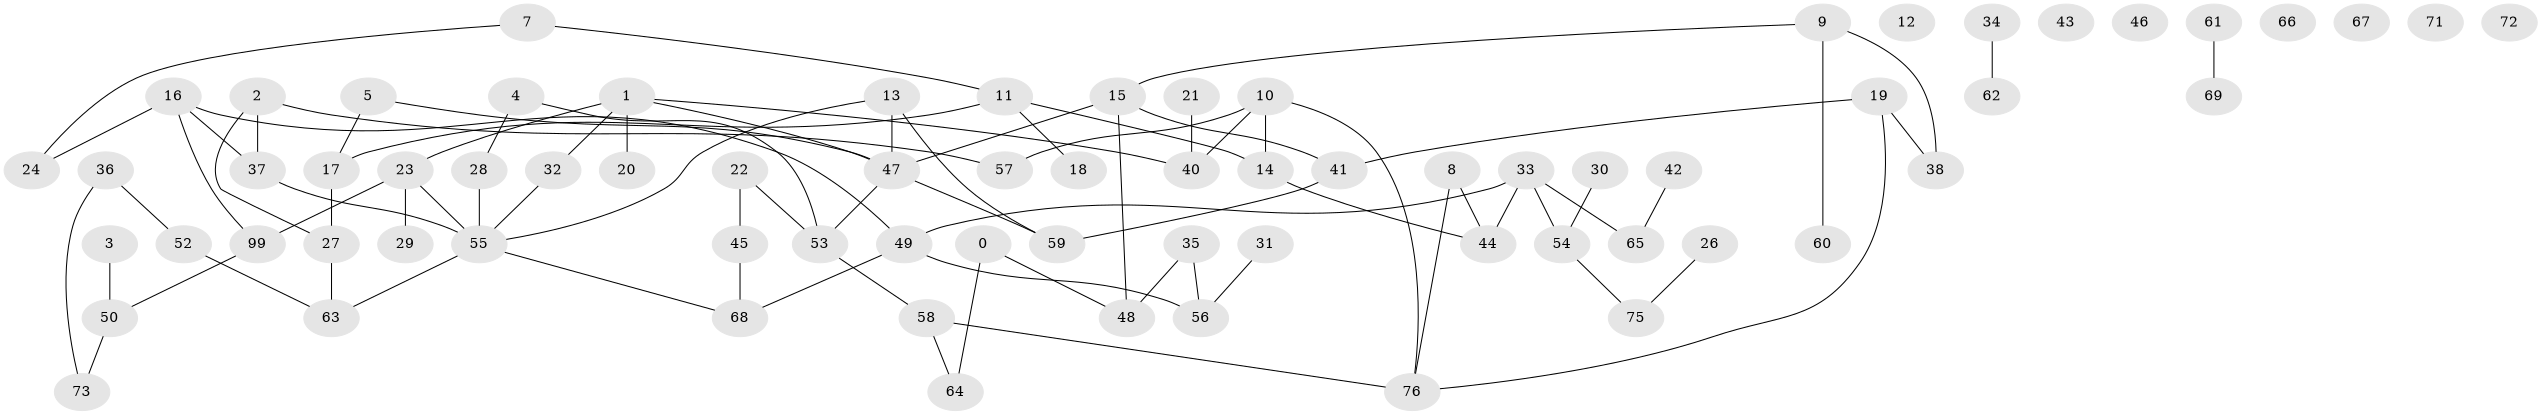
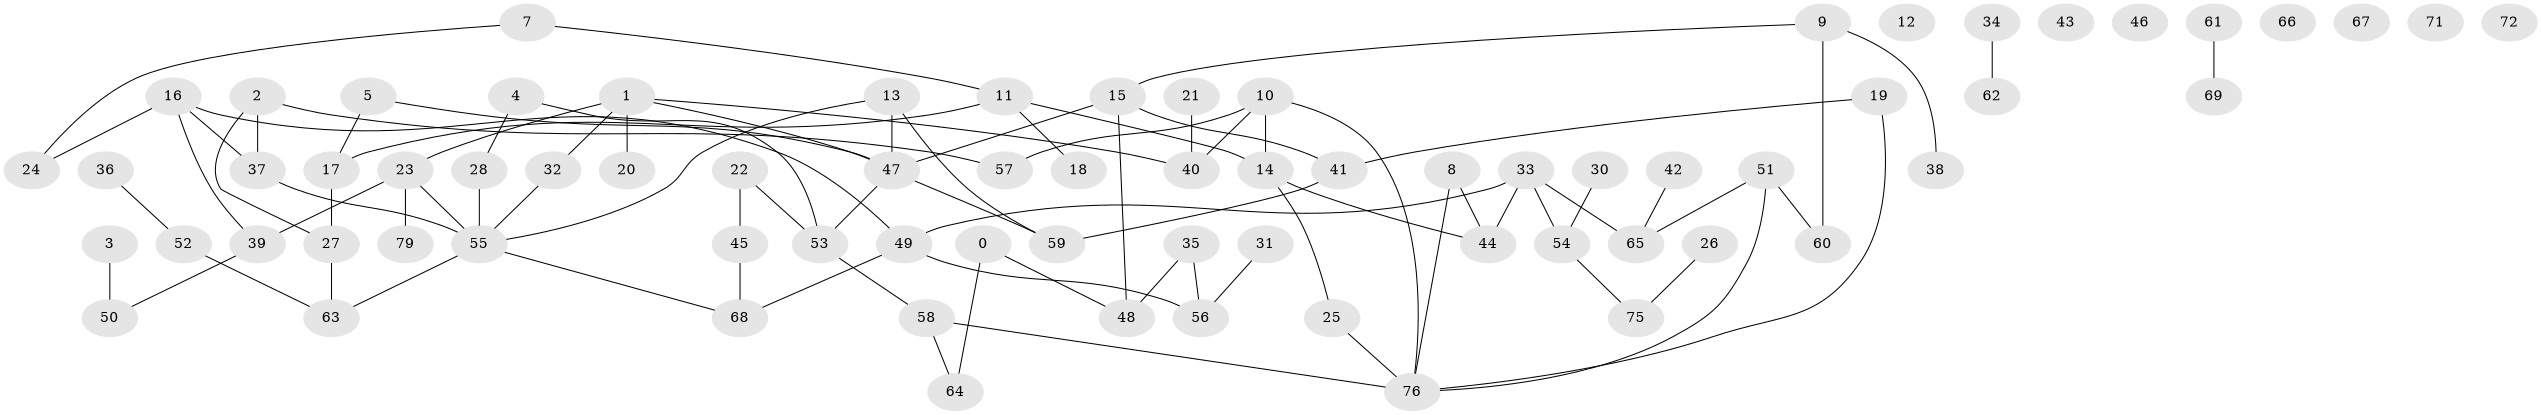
edge "19" -- "38": removed
node "51": added
node "99": label "99" -> "39"
node "29": label "29" -> "79"
node "25": added
node "73": removed
